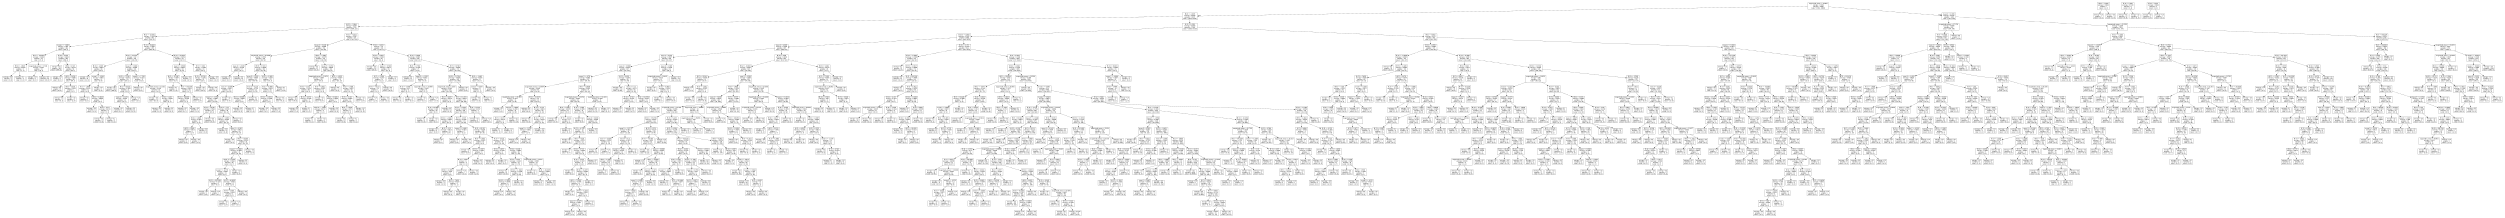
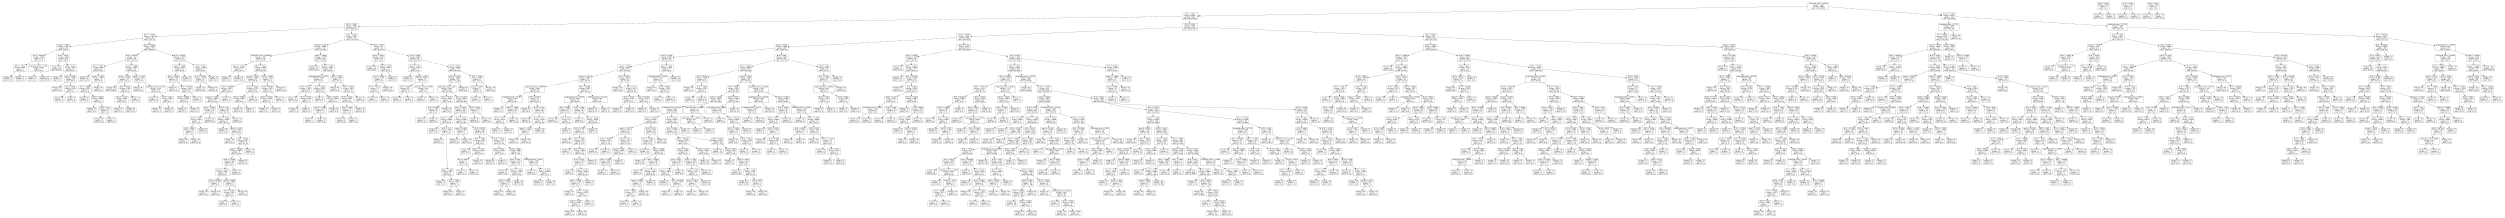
edge "fft Y2 <= 2.9457 entropy = 1.0 samples = 4 value = [2, 2]" -> "fft Z2 <= -3.2089 entropy = 0.971 samples = 5 value = [3, 2]": now "fft Z2 <= -3.39 entropy = 0.8113 samples = 12 value = [3, 9]" -> "fft Z2 <= -3.2089 entropy = 0.971 samples = 5 value = [3, 2]"
